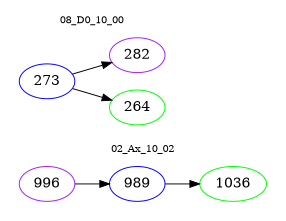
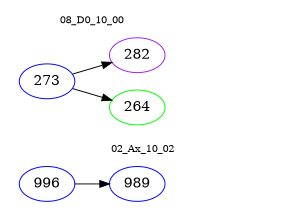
node "996": color purple -> blue
node "1036": removed
